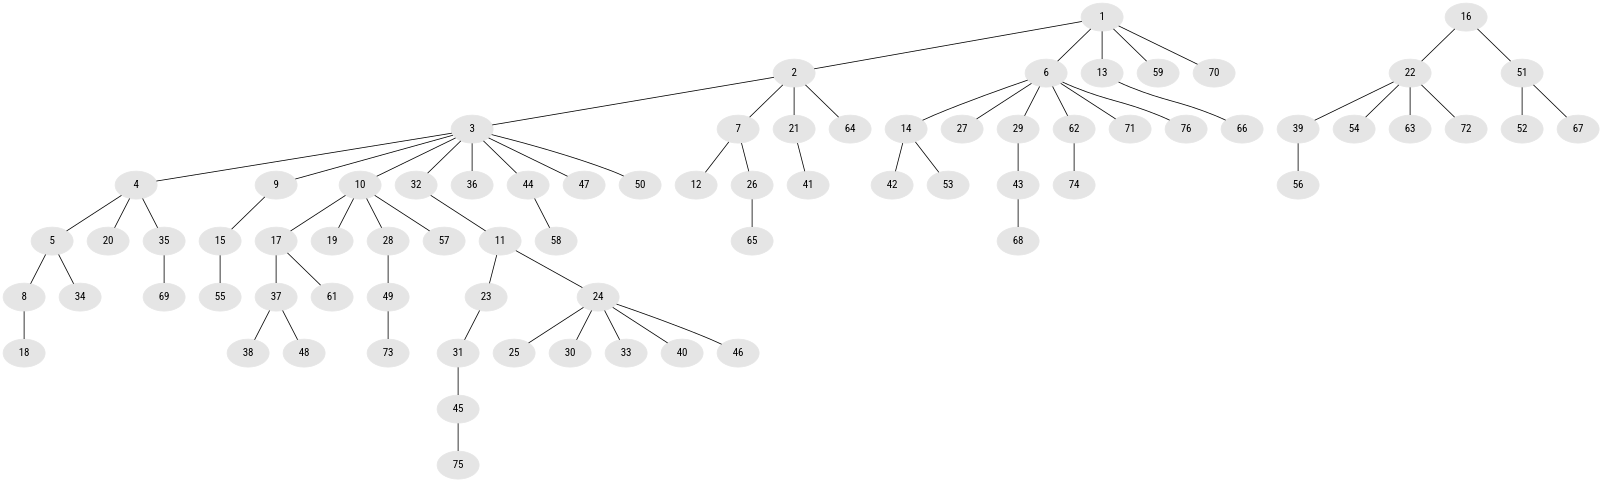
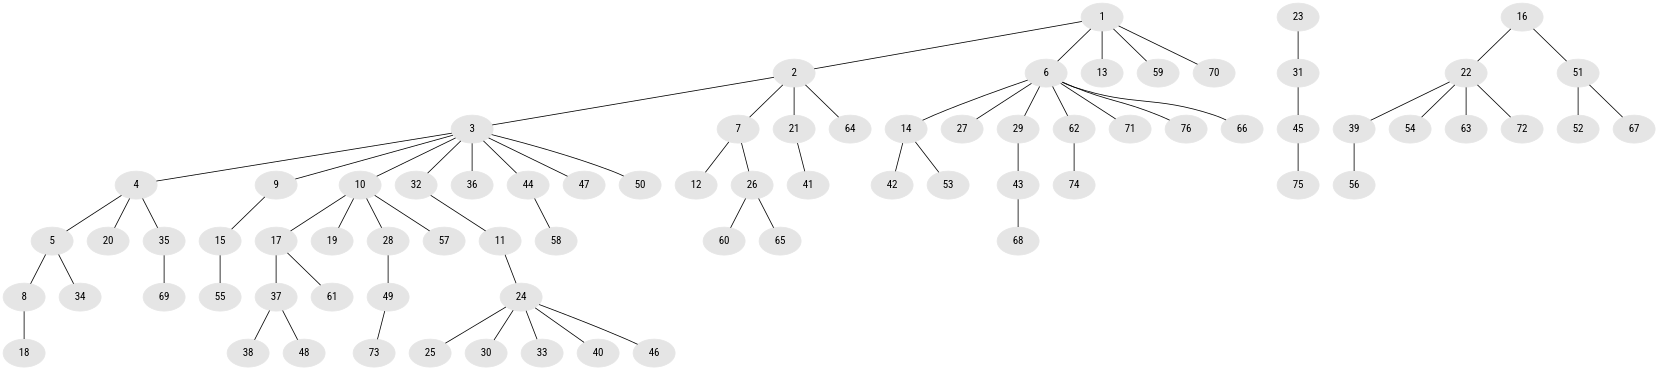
edge "13" -- "66": now "6" -- "66"
node "60": added
edge "11" -- "23": removed
